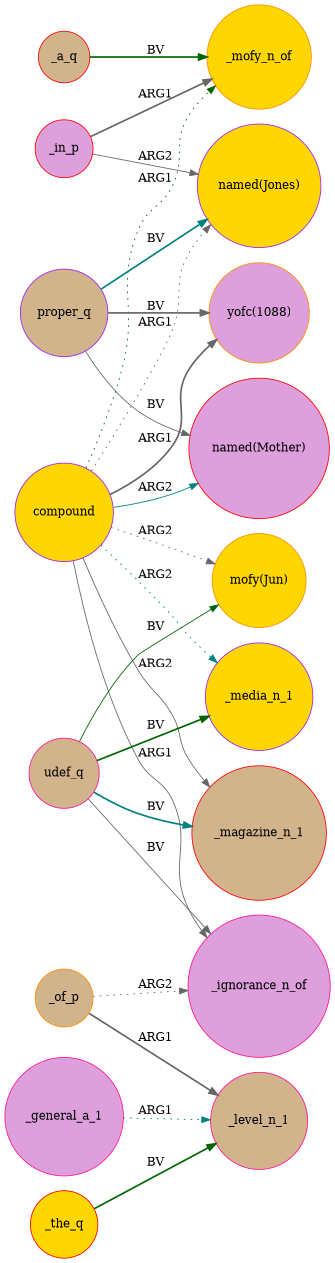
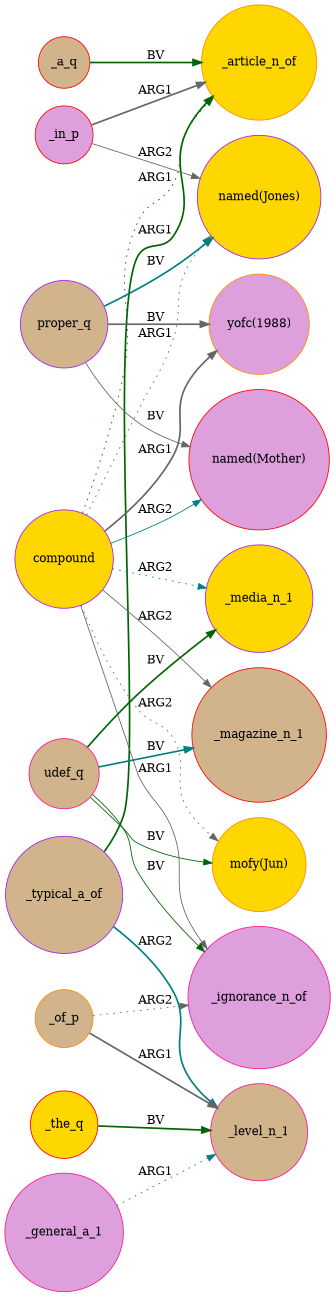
node "_mofy_n_of": label "_mofy_n_of" -> "_article_n_of"
node "yofc(1088)": label "yofc(1088)" -> "yofc(1988)"
edge "udef_q" -> "_ignorance_n_of": color gray40 -> darkgreen
node "_typical_a_of": added
